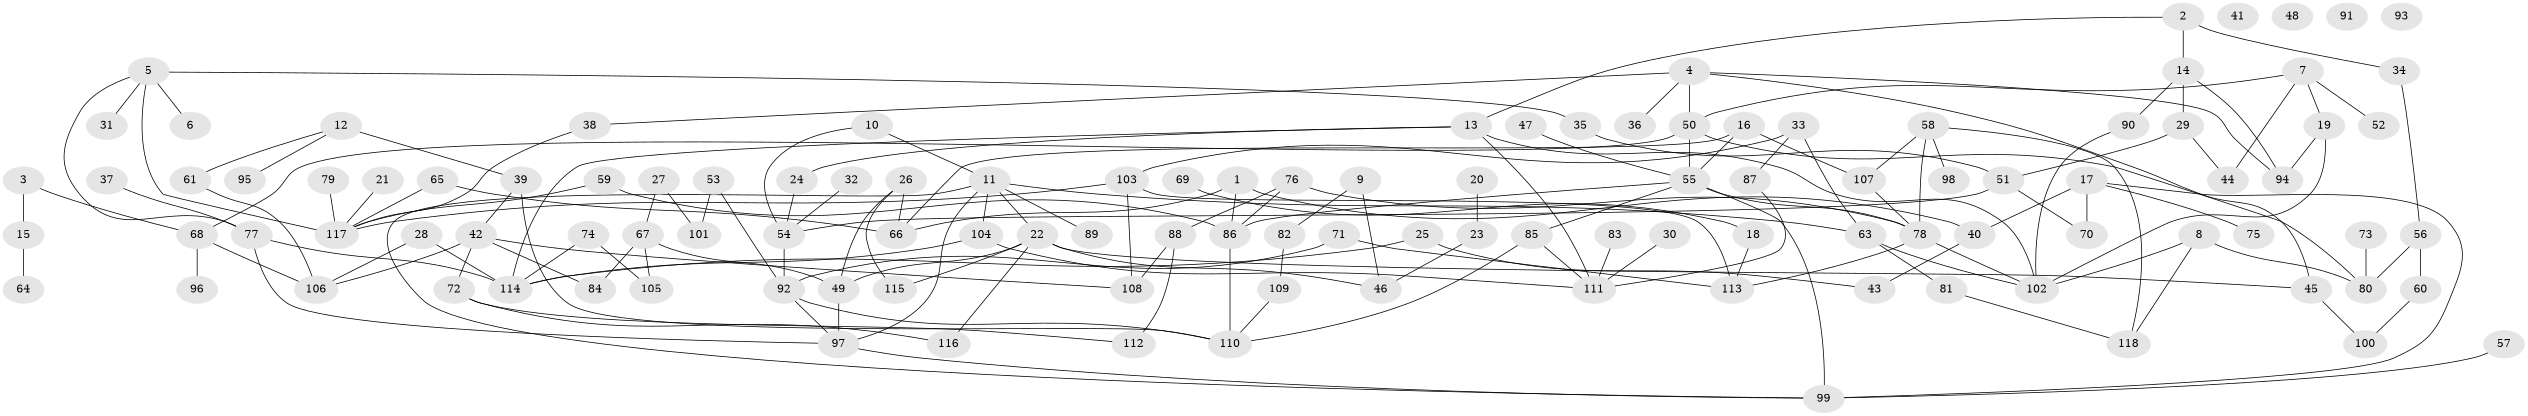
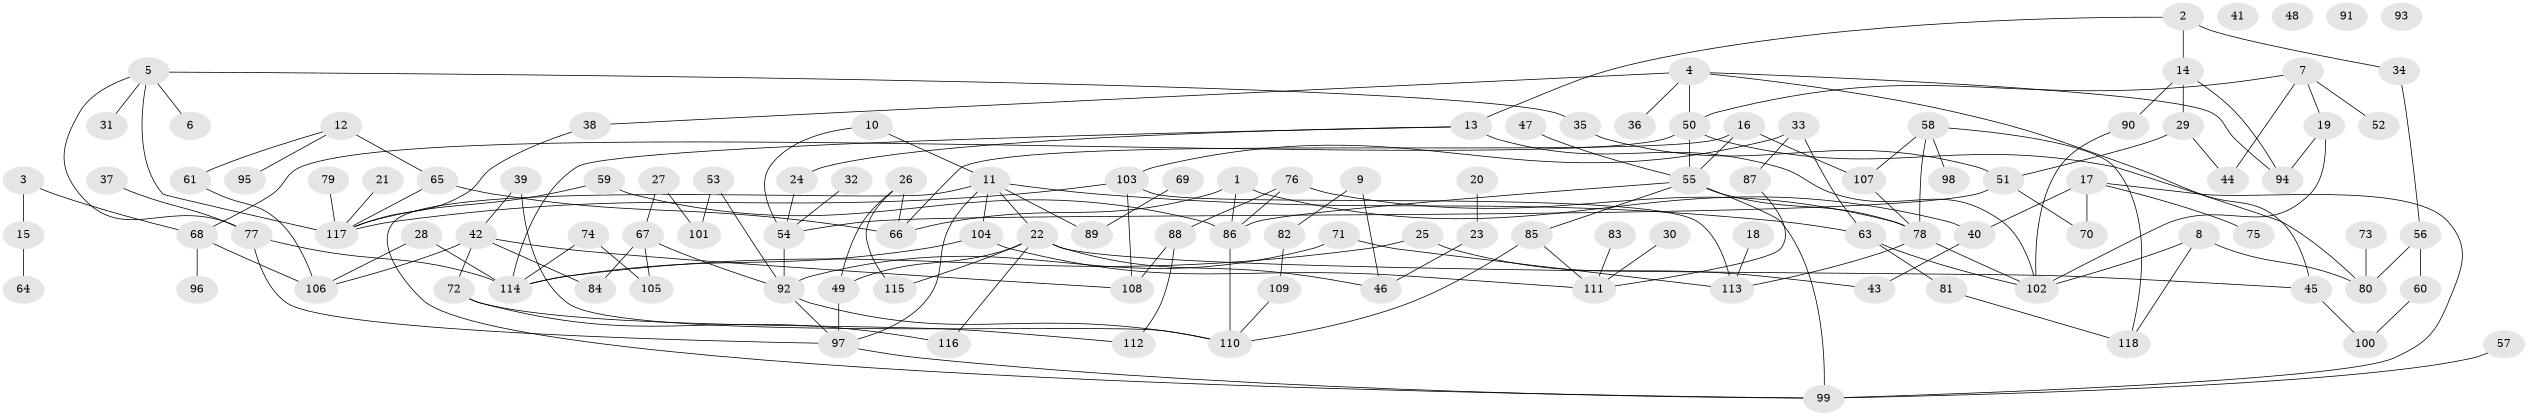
edge "12" -- "39": now "12" -- "65"
edge "13" -- "111": removed
edge "69" -- "18": now "69" -- "89"
edge "67" -- "49": now "67" -- "92"
